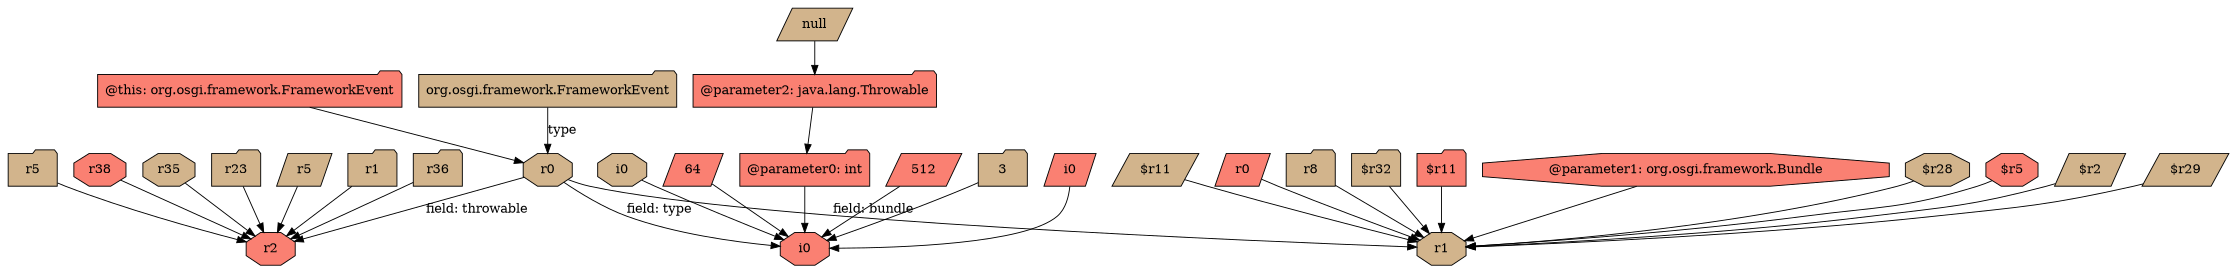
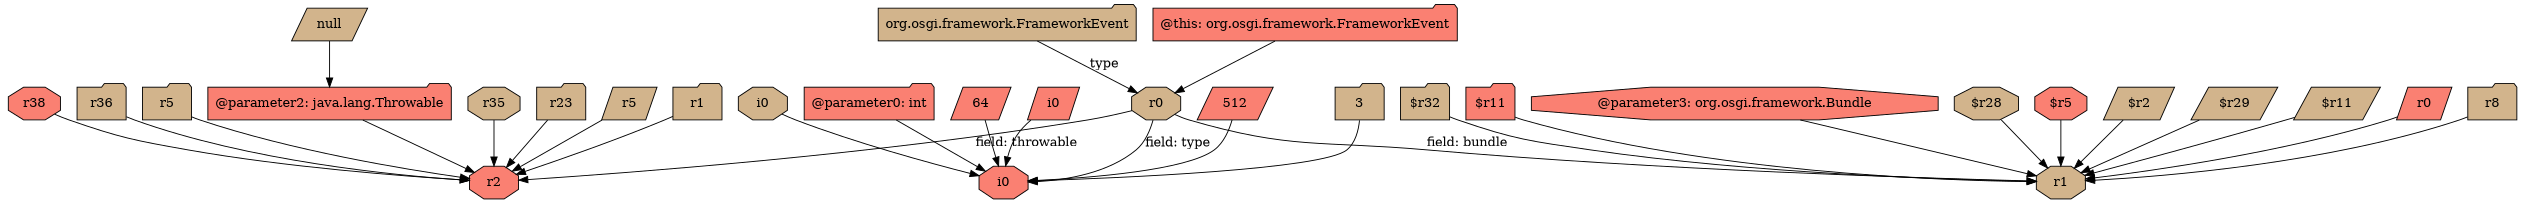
edge "@parameter2: java.lang.Throwable" -> "@parameter0: int": now "@parameter2: java.lang.Throwable" -> "r2"
node "@parameter1: org.osgi.framework.Bundle": label "@parameter1: org.osgi.framework.Bundle" -> "@parameter3: org.osgi.framework.Bundle"
